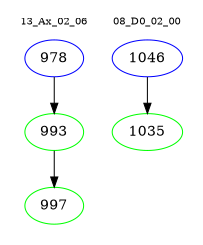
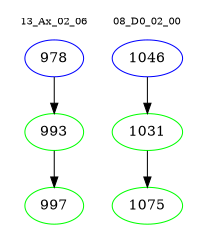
node "1035": label "1035" -> "1031"
node "1075": added
